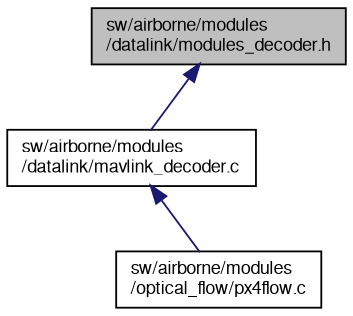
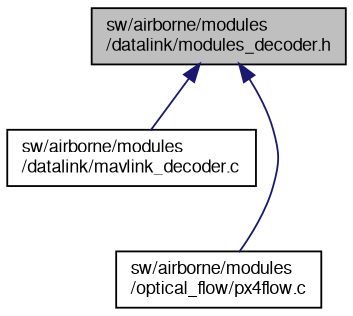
edge "sw/airborne/modules /optical_flow/px4flow.c" -> "sw/airborne/modules /datalink/mavlink_decoder.c": now "sw/airborne/modules /optical_flow/px4flow.c" -> "sw/airborne/modules /datalink/modules_decoder.h"
